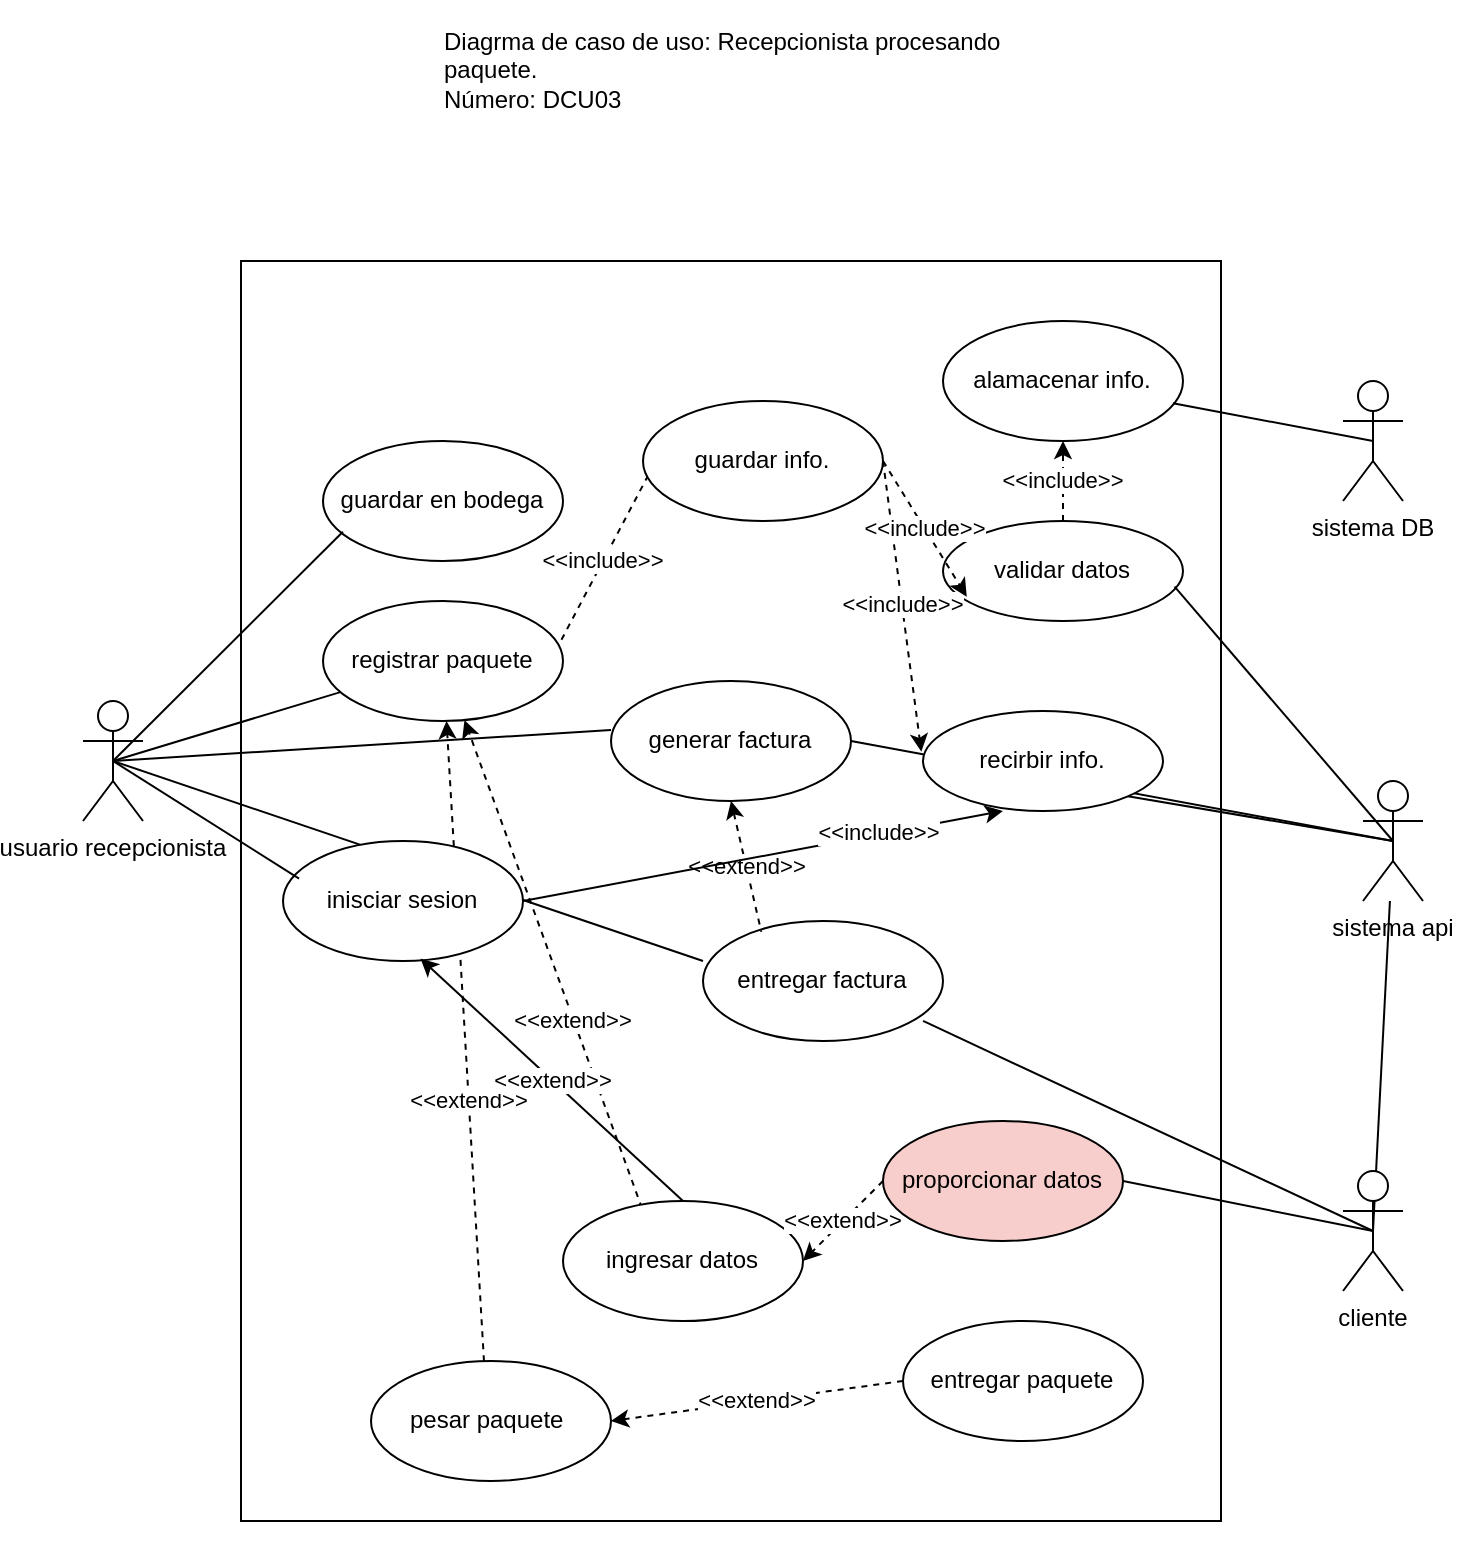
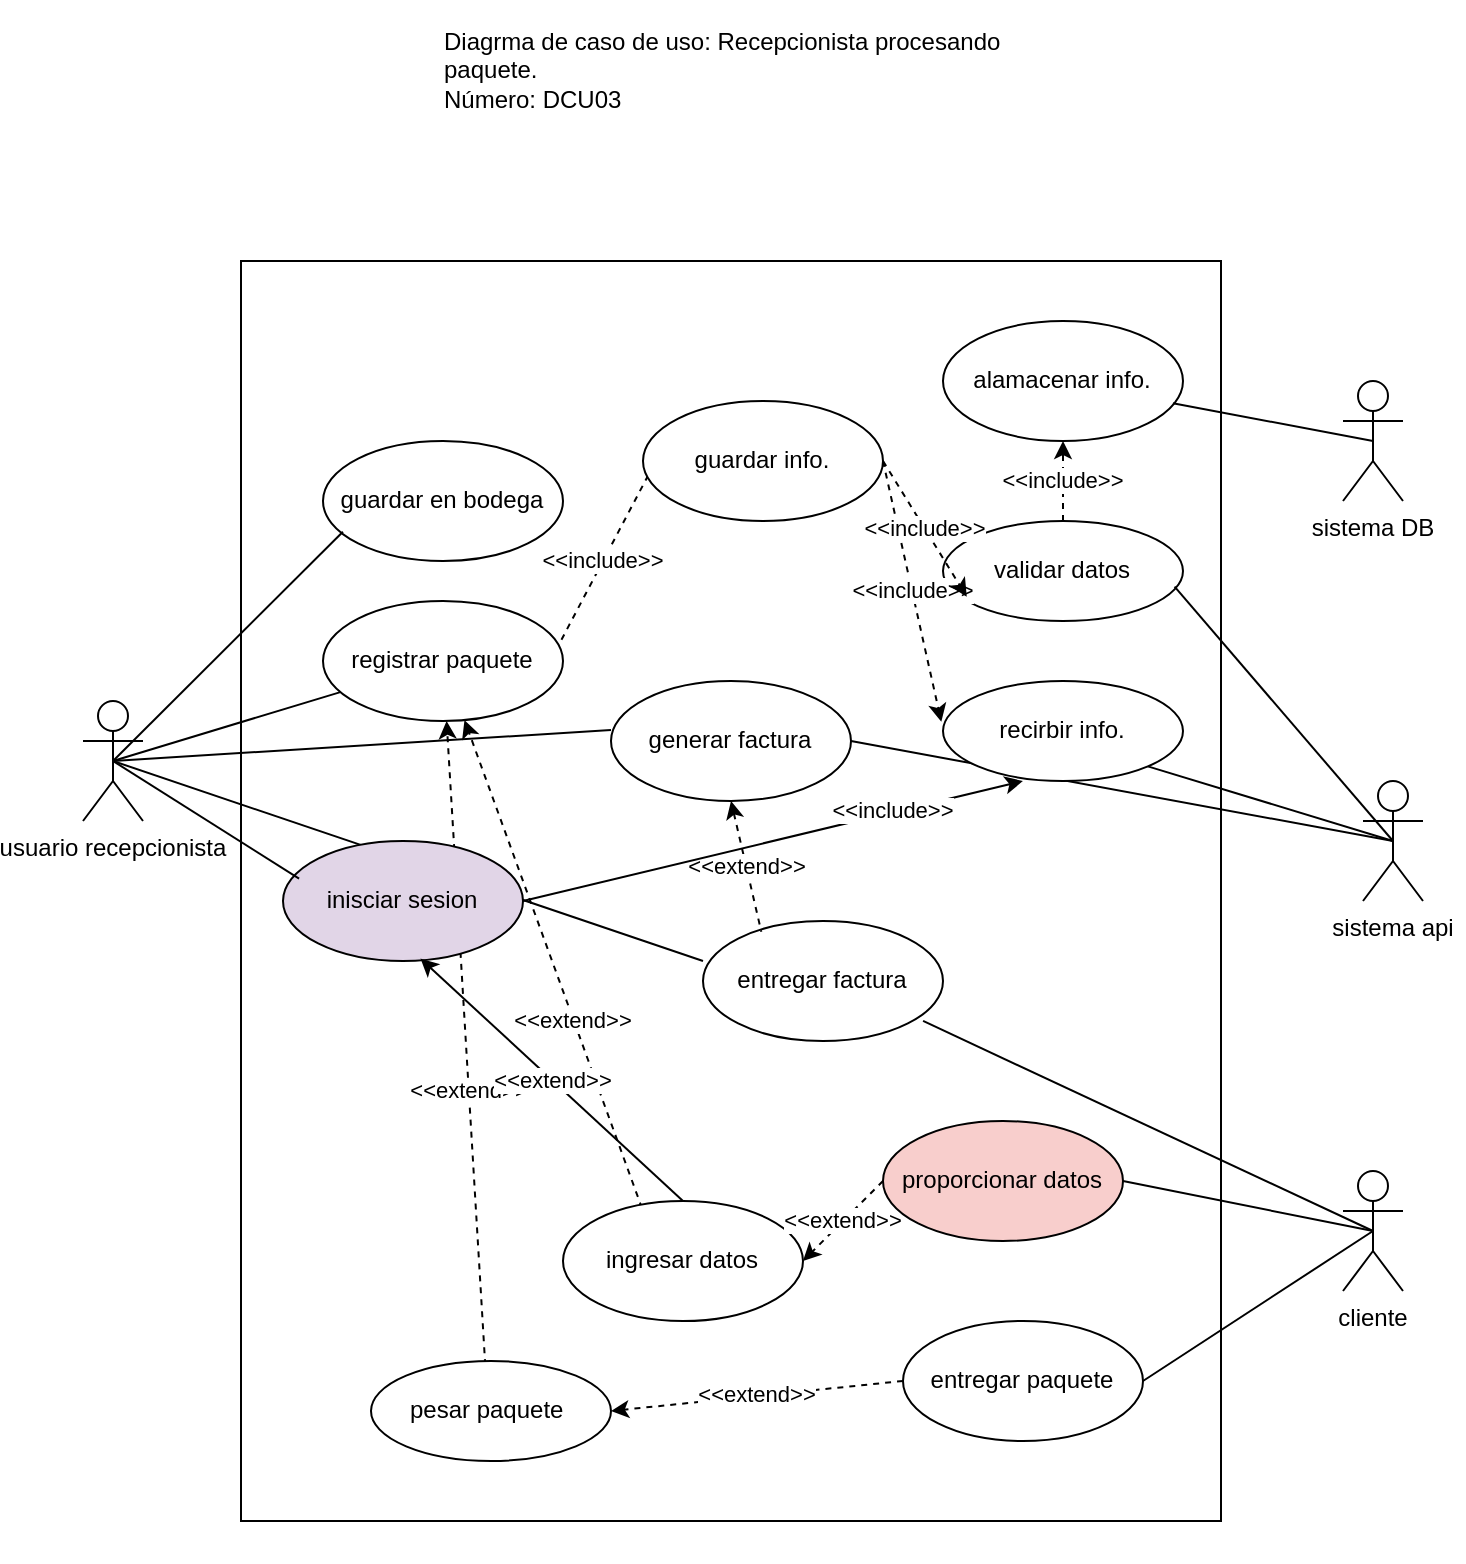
node "recirbir info.": moved (1043, 761) -> (1063, 731)
node "inisciar sesion": fillcolor #ffffff -> #e1d5e7
edge "sistema api" -- "cliente": now "entregar paquete" -- "cliente"
node "pesar paquete": size 240x120 -> 240x100
